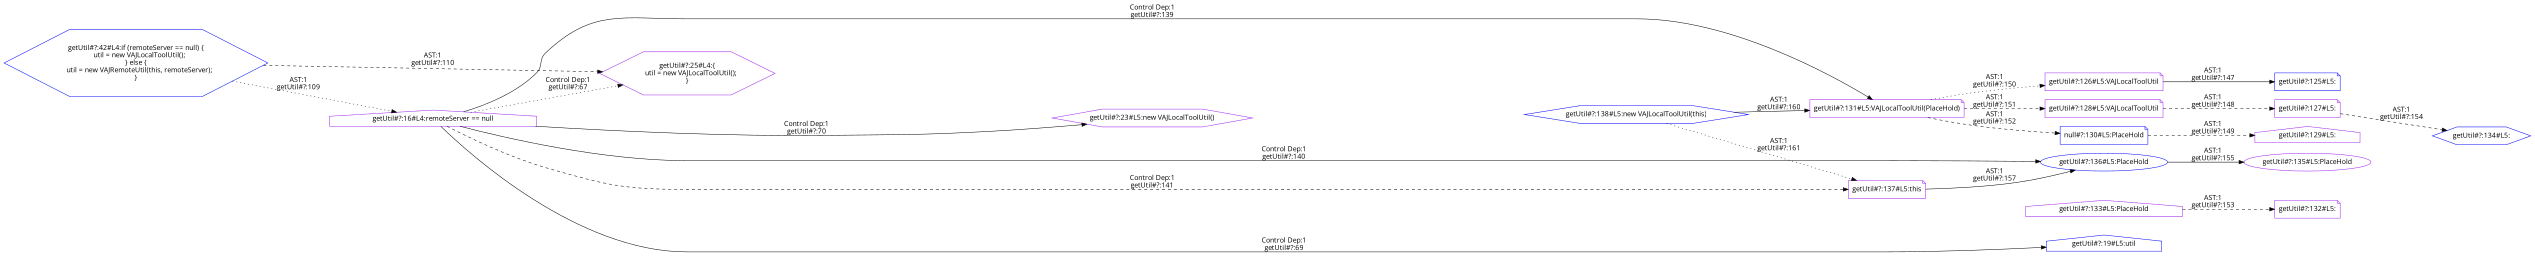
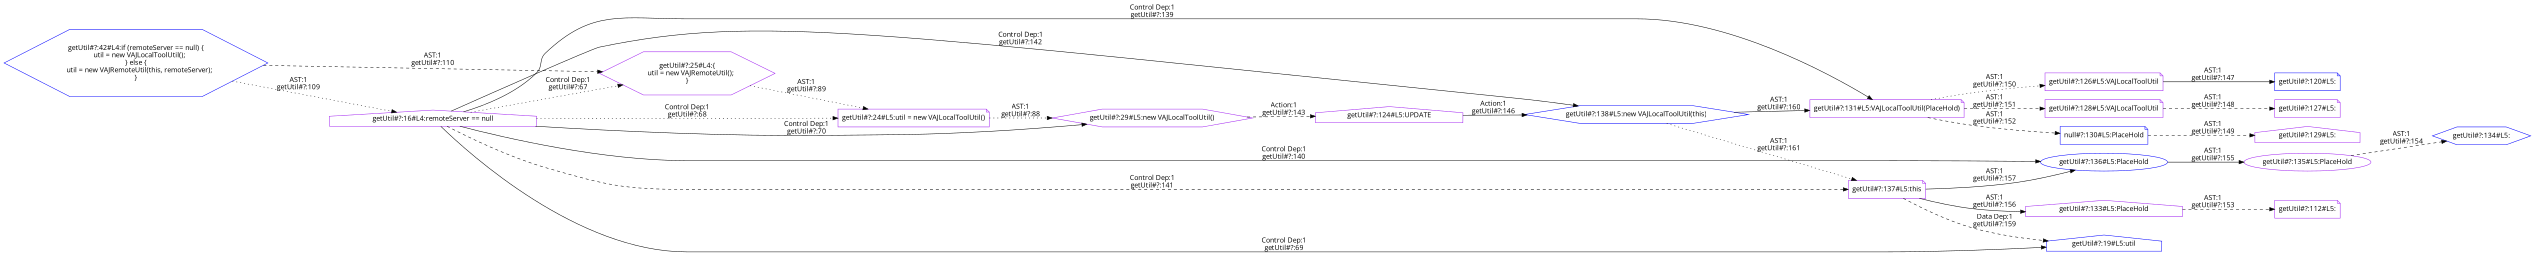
edge "getUtil#?:16#L4:remoteServer == null" -> "getUtil#?:138#L5:new VAJLocalToolUtil(this)": added, label "Control Dep:1 getUtil#?:142"
node "getUtil#?:25#L4:{ util = new VAJLocalToolUtil(); }": label "getUtil#?:25#L4:{ util = new VAJLocalToolUtil(); }" -> "getUtil#?:25#L4:{ util = new VAJRemoteUtil(); }"
node "getUtil#?:125#L5:": label "getUtil#?:125#L5:" -> "getUtil#?:120#L5:"
node "getUtil#?:124#L5:UPDATE": added
node "getUtil#?:24#L5:util = new VAJLocalToolUtil()": added
node "getUtil#?:23#L5:new VAJLocalToolUtil()": label "getUtil#?:23#L5:new VAJLocalToolUtil()" -> "getUtil#?:29#L5:new VAJLocalToolUtil()"
edge "getUtil#?:127#L5:" -> "getUtil#?:134#L5:": now "getUtil#?:135#L5:PlaceHold" -> "getUtil#?:134#L5:"
edge "getUtil#?:137#L5:this" -> "getUtil#?:133#L5:PlaceHold": added, label "AST:1 getUtil#?:156"
node "getUtil#?:132#L5:": label "getUtil#?:132#L5:" -> "getUtil#?:112#L5:"
edge "getUtil#?:137#L5:this" -> "getUtil#?:19#L5:util": added, label "Data Dep:1 getUtil#?:159"
